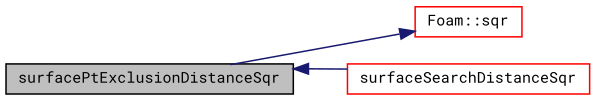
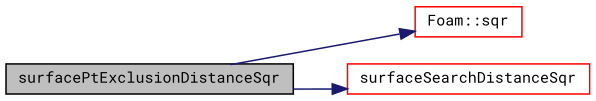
edge "surfaceSearchDistanceSqr" -> "surfacePtExclusionDistanceSqr": reversed
